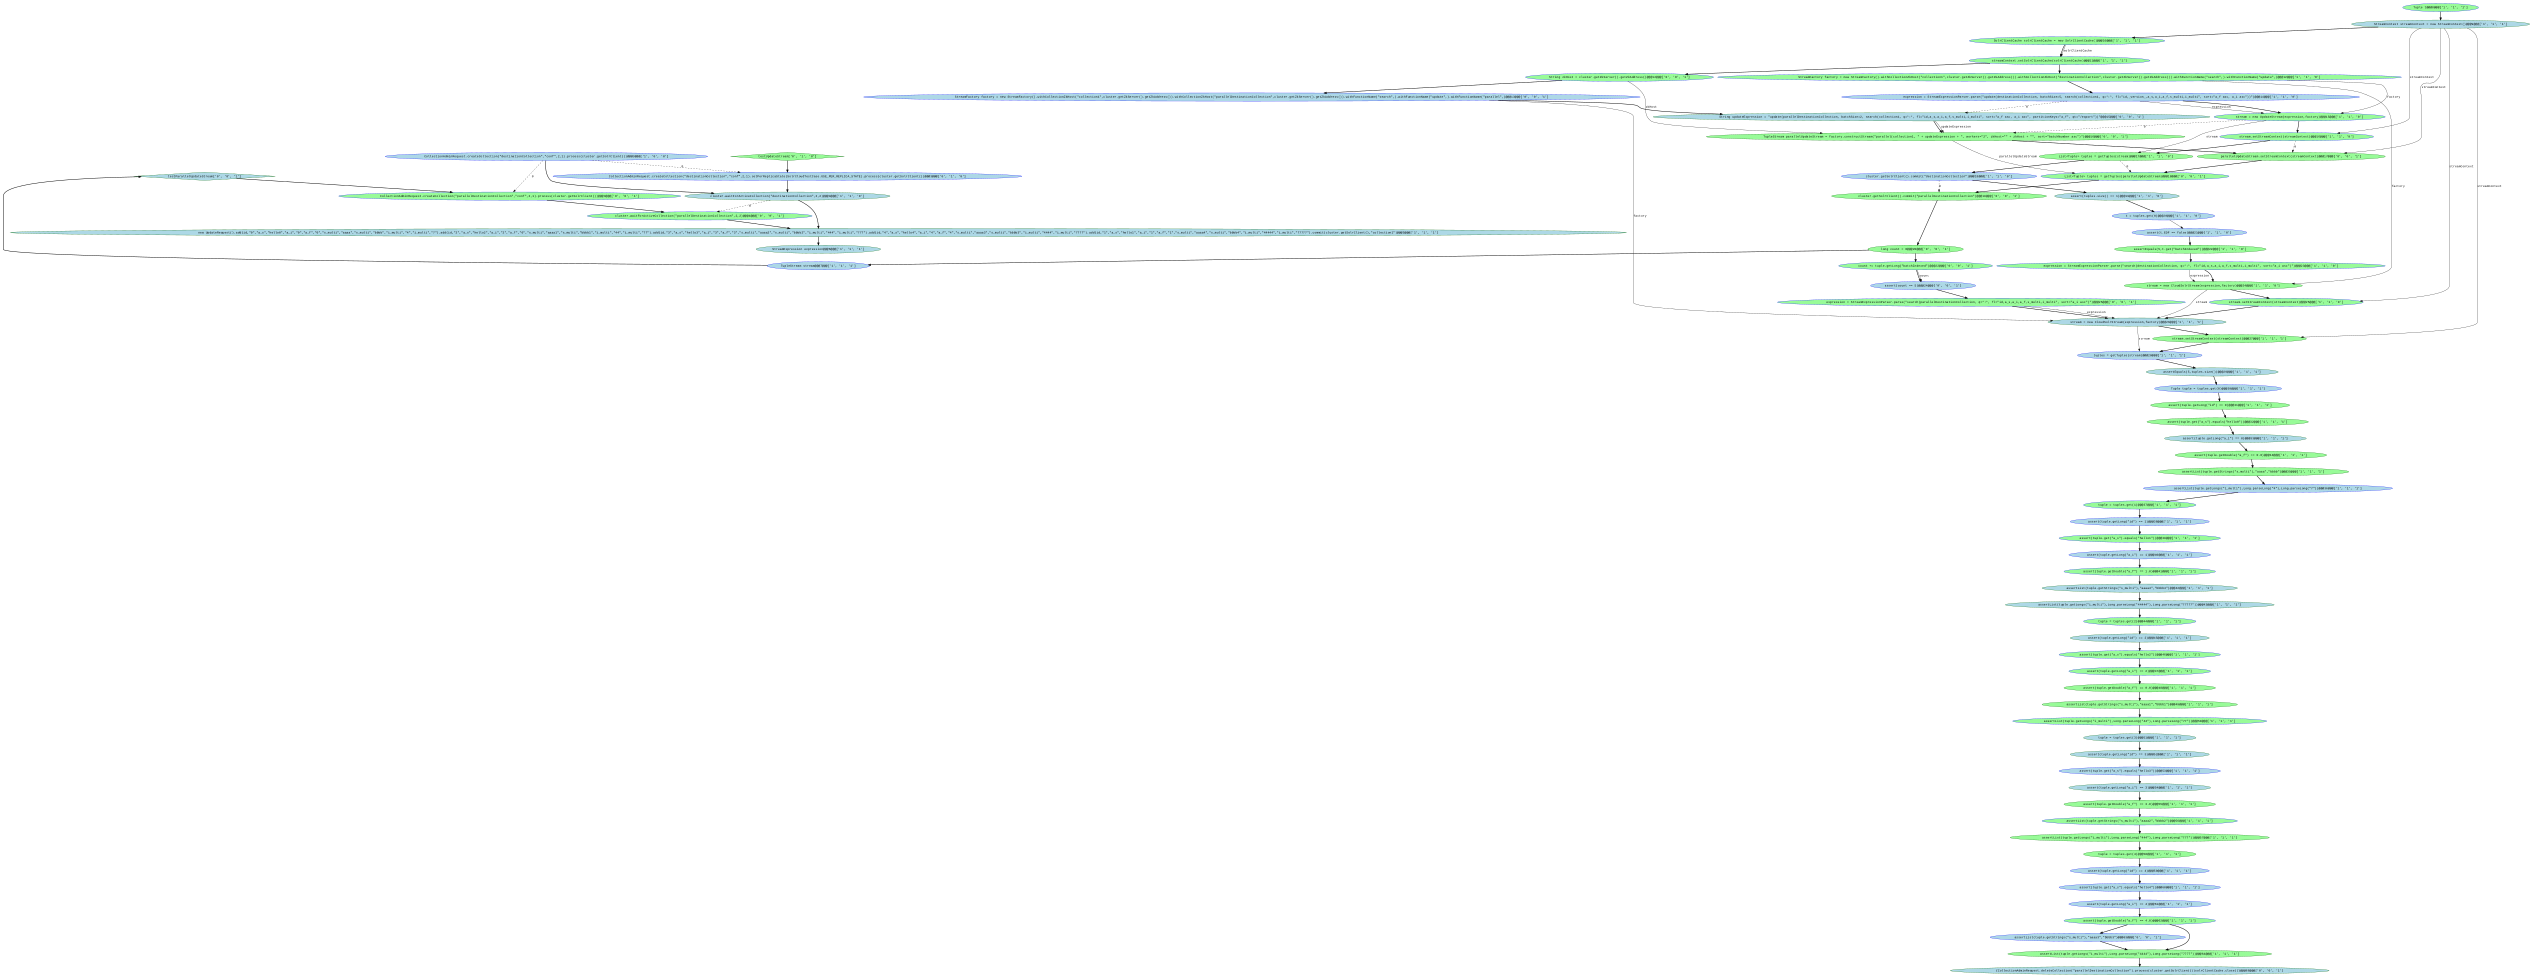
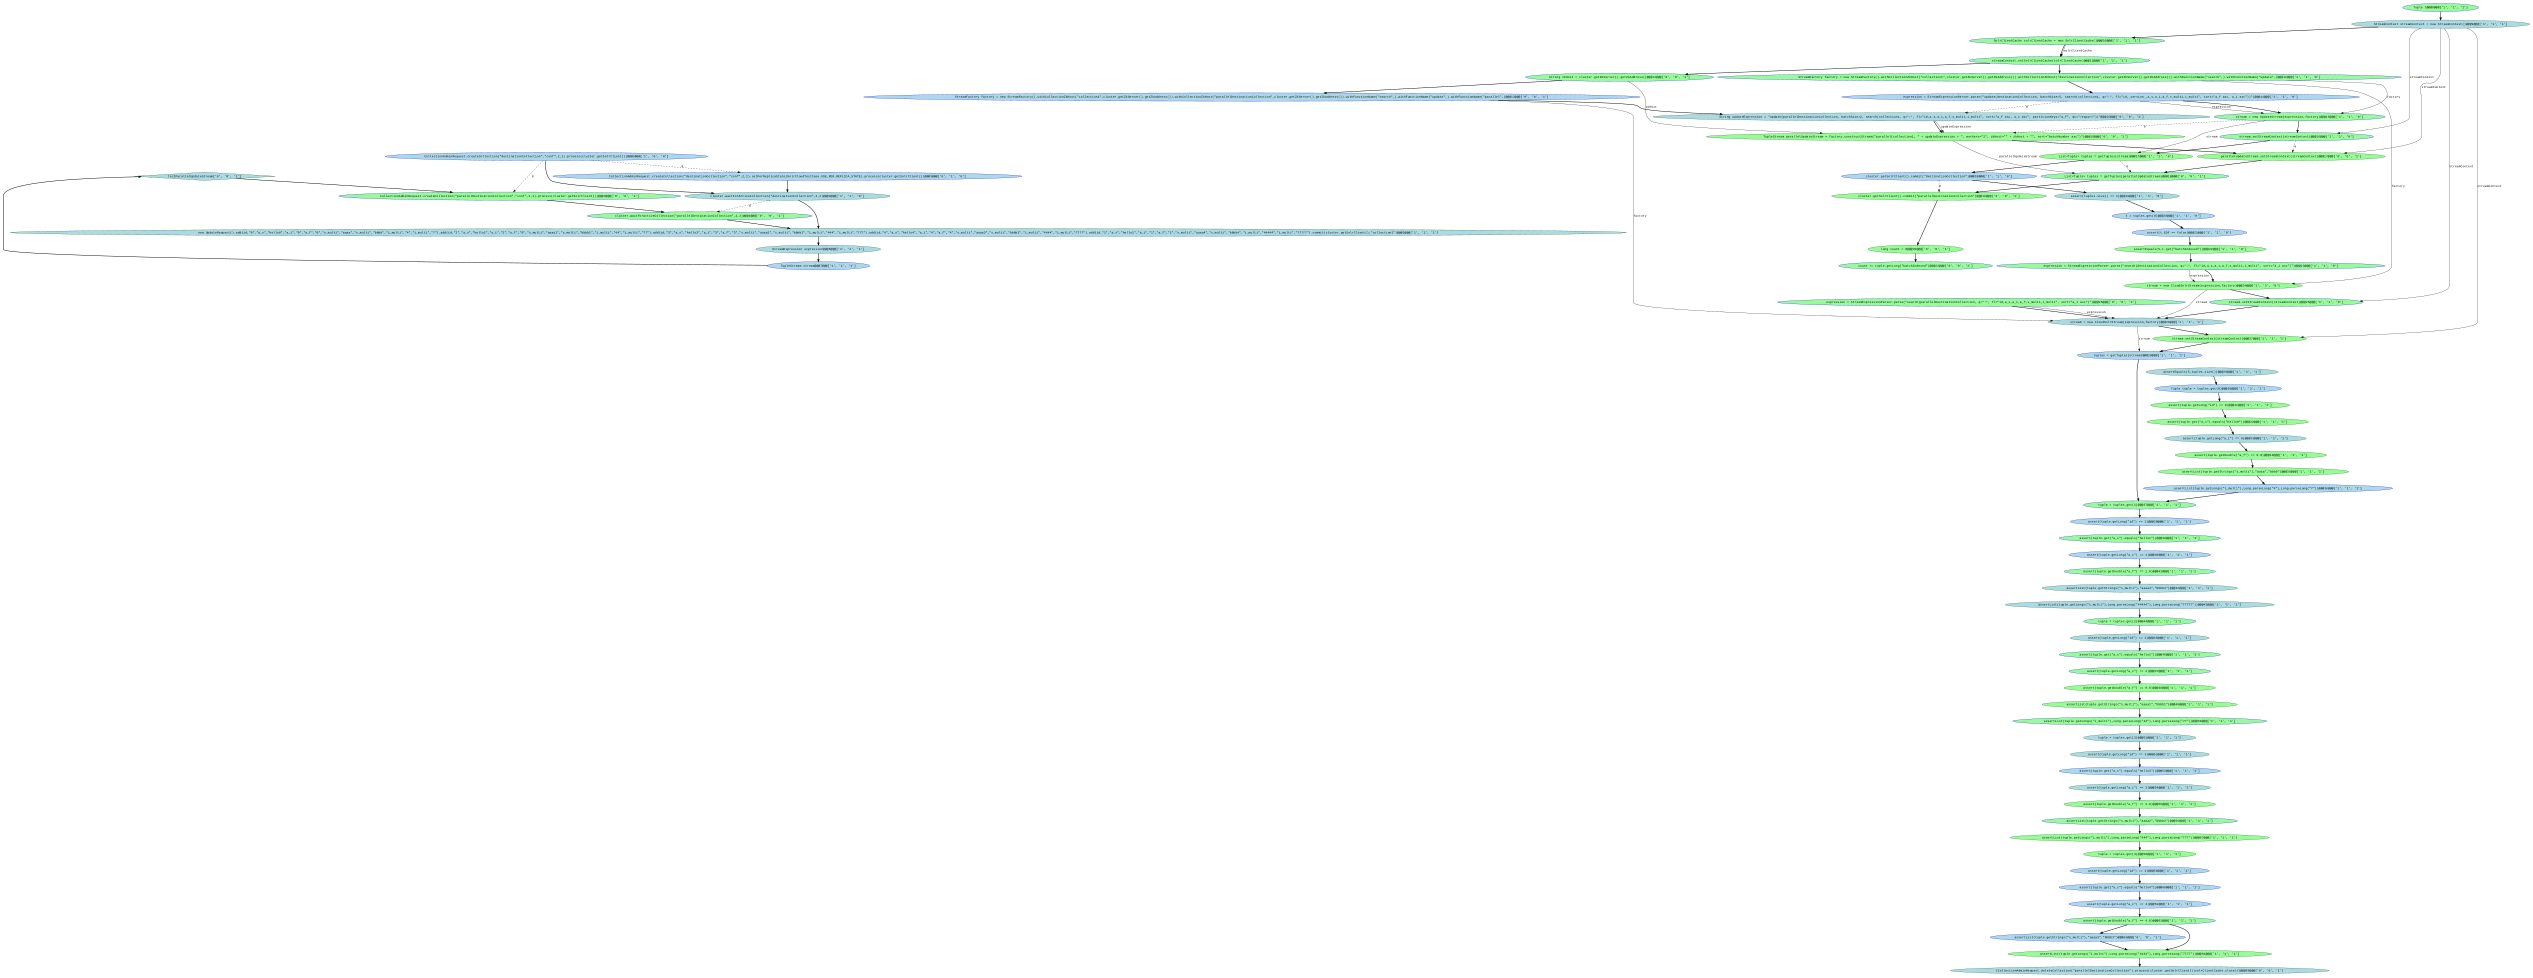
node "testUpdateStream['0', '1', '0']": removed
edge "t = tuples.get(0)@@@20@@@['1', '1', '0']" -> "assert(t.EOF == false)@@@21@@@['1', '1', '0']": style solid -> bold
edge "long count = 0@@@20@@@['0', '0', '1']" -> "TupleStream stream@@@7@@@['1', '1', '1']": now "StreamExpression expression@@@6@@@['1', '1', '1']" -> "TupleStream stream@@@7@@@['1', '1', '1']"
node "assert(count == 5)@@@24@@@['0', '0', '1']": removed
edge "tuples = getTuples(stream)@@@28@@@['1', '1', '1']" -> "assertEquals(5,tuples.size())@@@29@@@['1', '1', '1']": now "tuples = getTuples(stream)@@@28@@@['1', '1', '1']" -> "tuple = tuples.get(1)@@@37@@@['1', '1', '1']"
